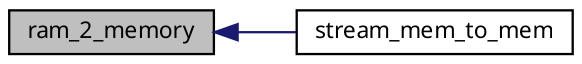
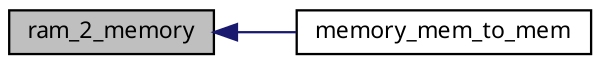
node "stream_mem_to_mem": label "stream_mem_to_mem" -> "memory_mem_to_mem"
